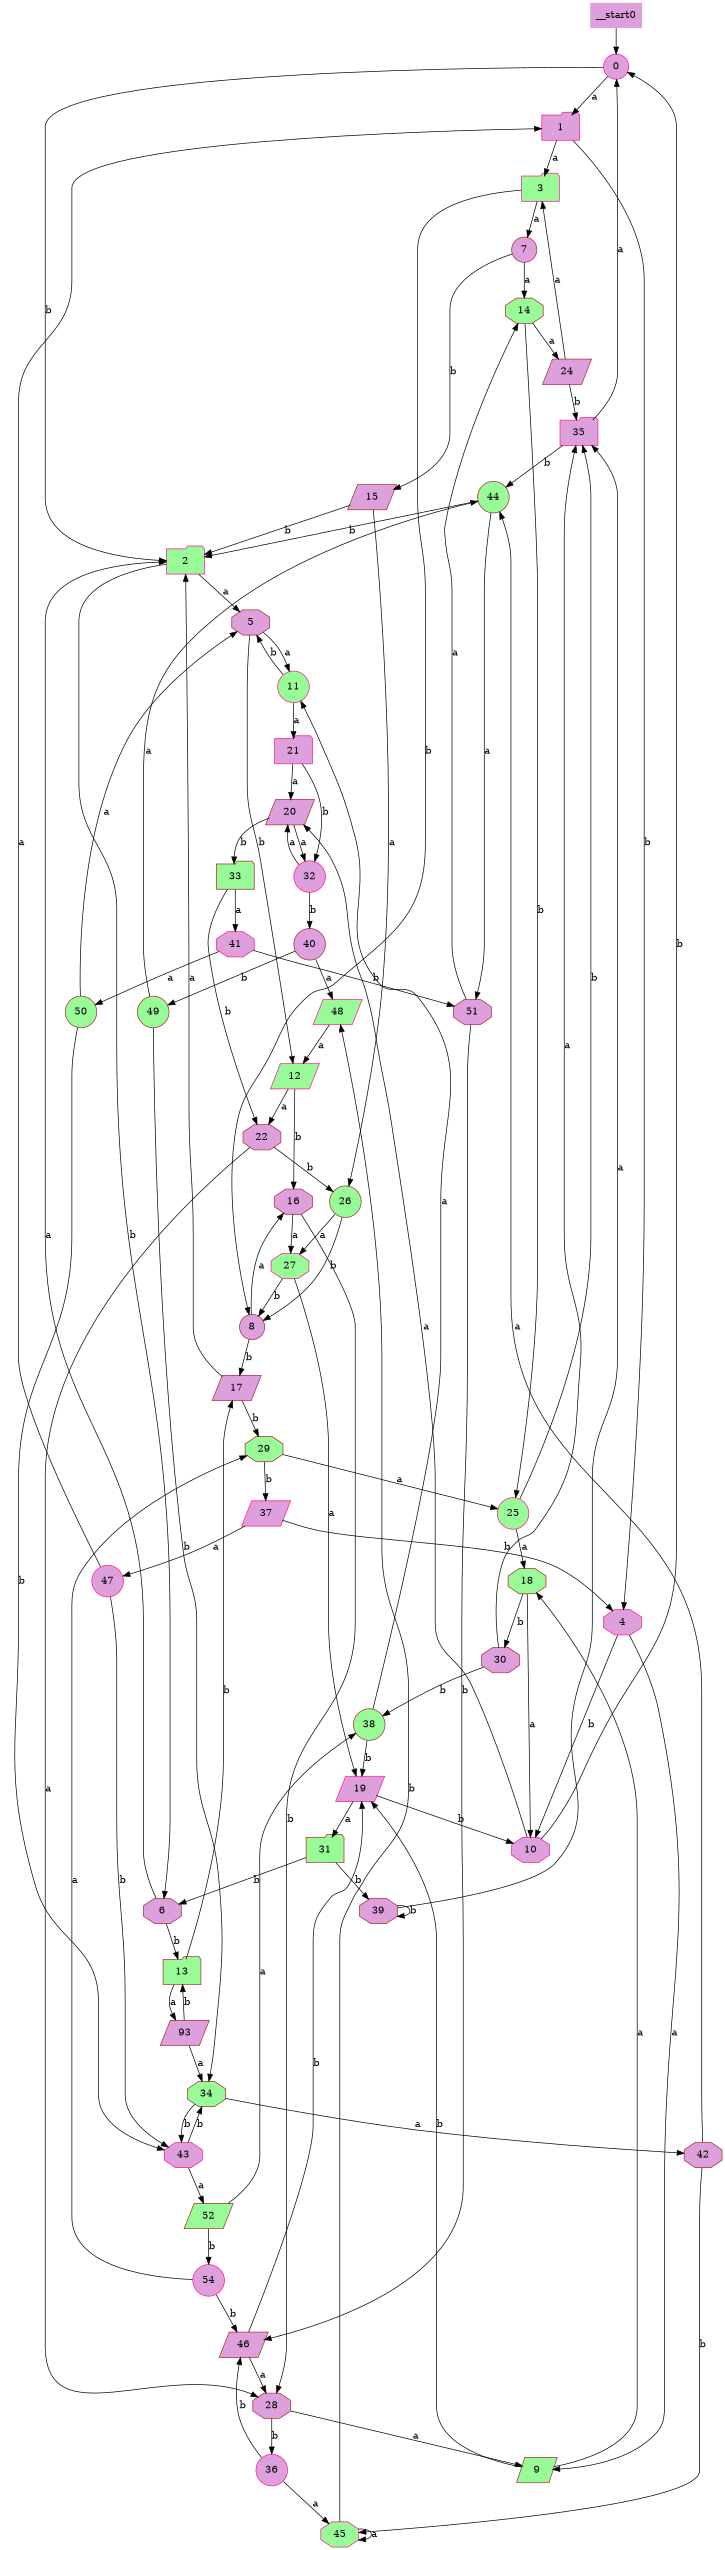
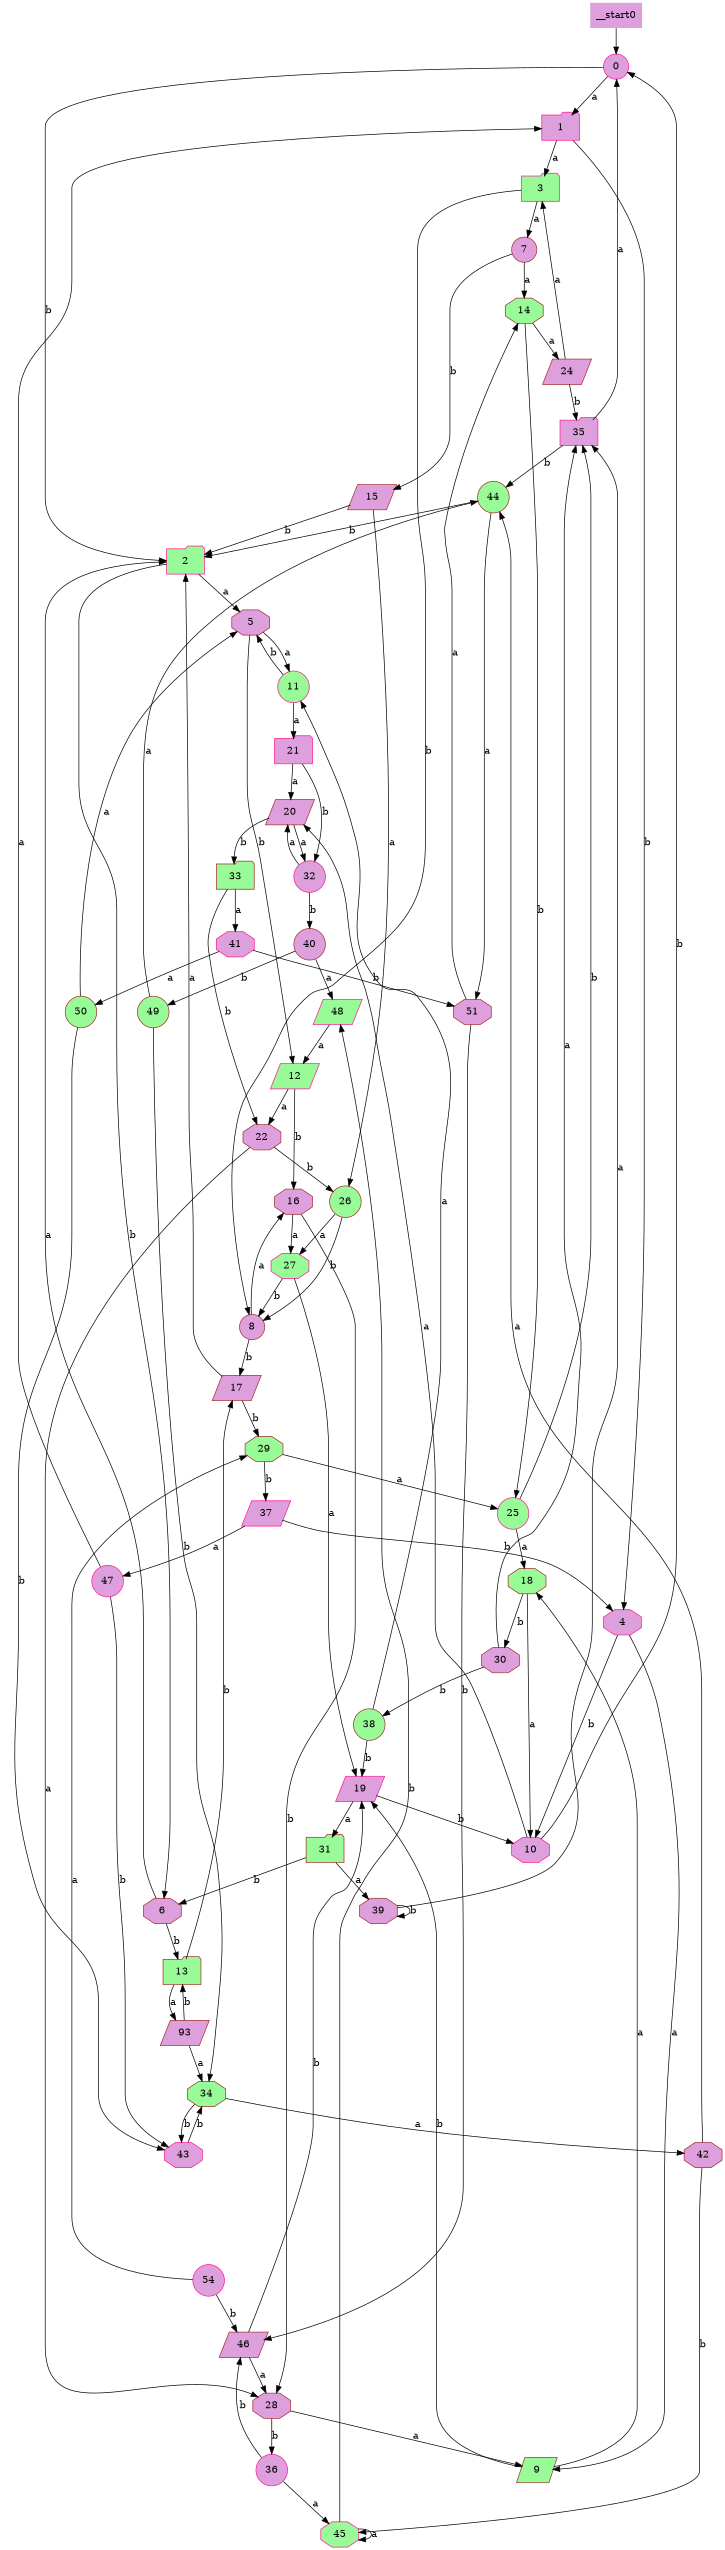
edge "31" -> "39": label "b" -> "a"
node "52": removed
